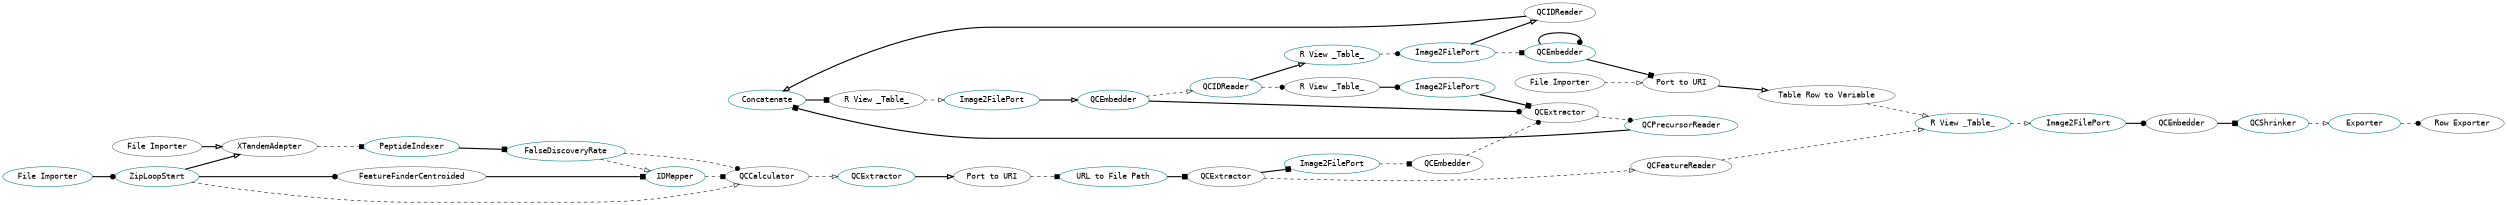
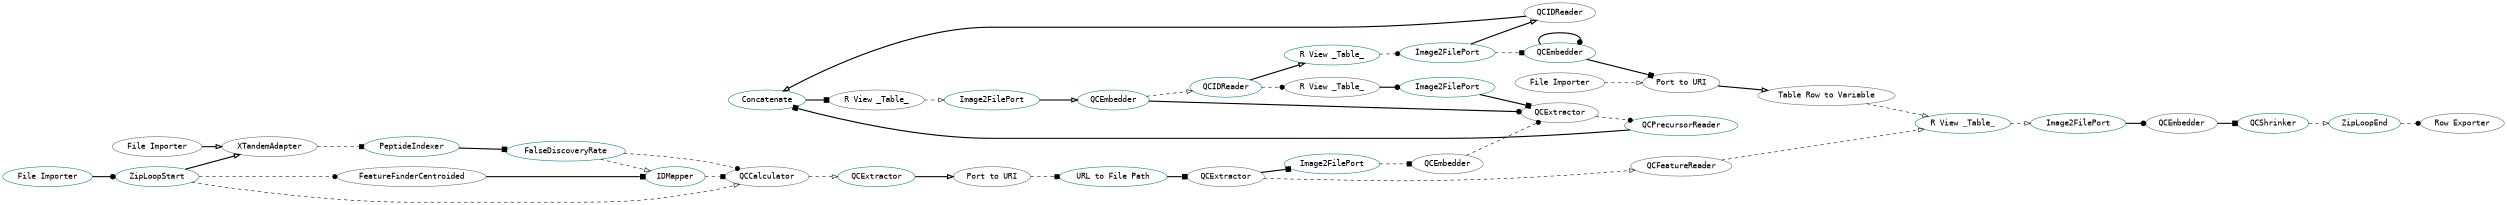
node "Exporter": label "Exporter" -> "ZipLoopEnd"
edge "ZipLoopStart" -> "FeatureFinderCentroided": style bold -> dashed
